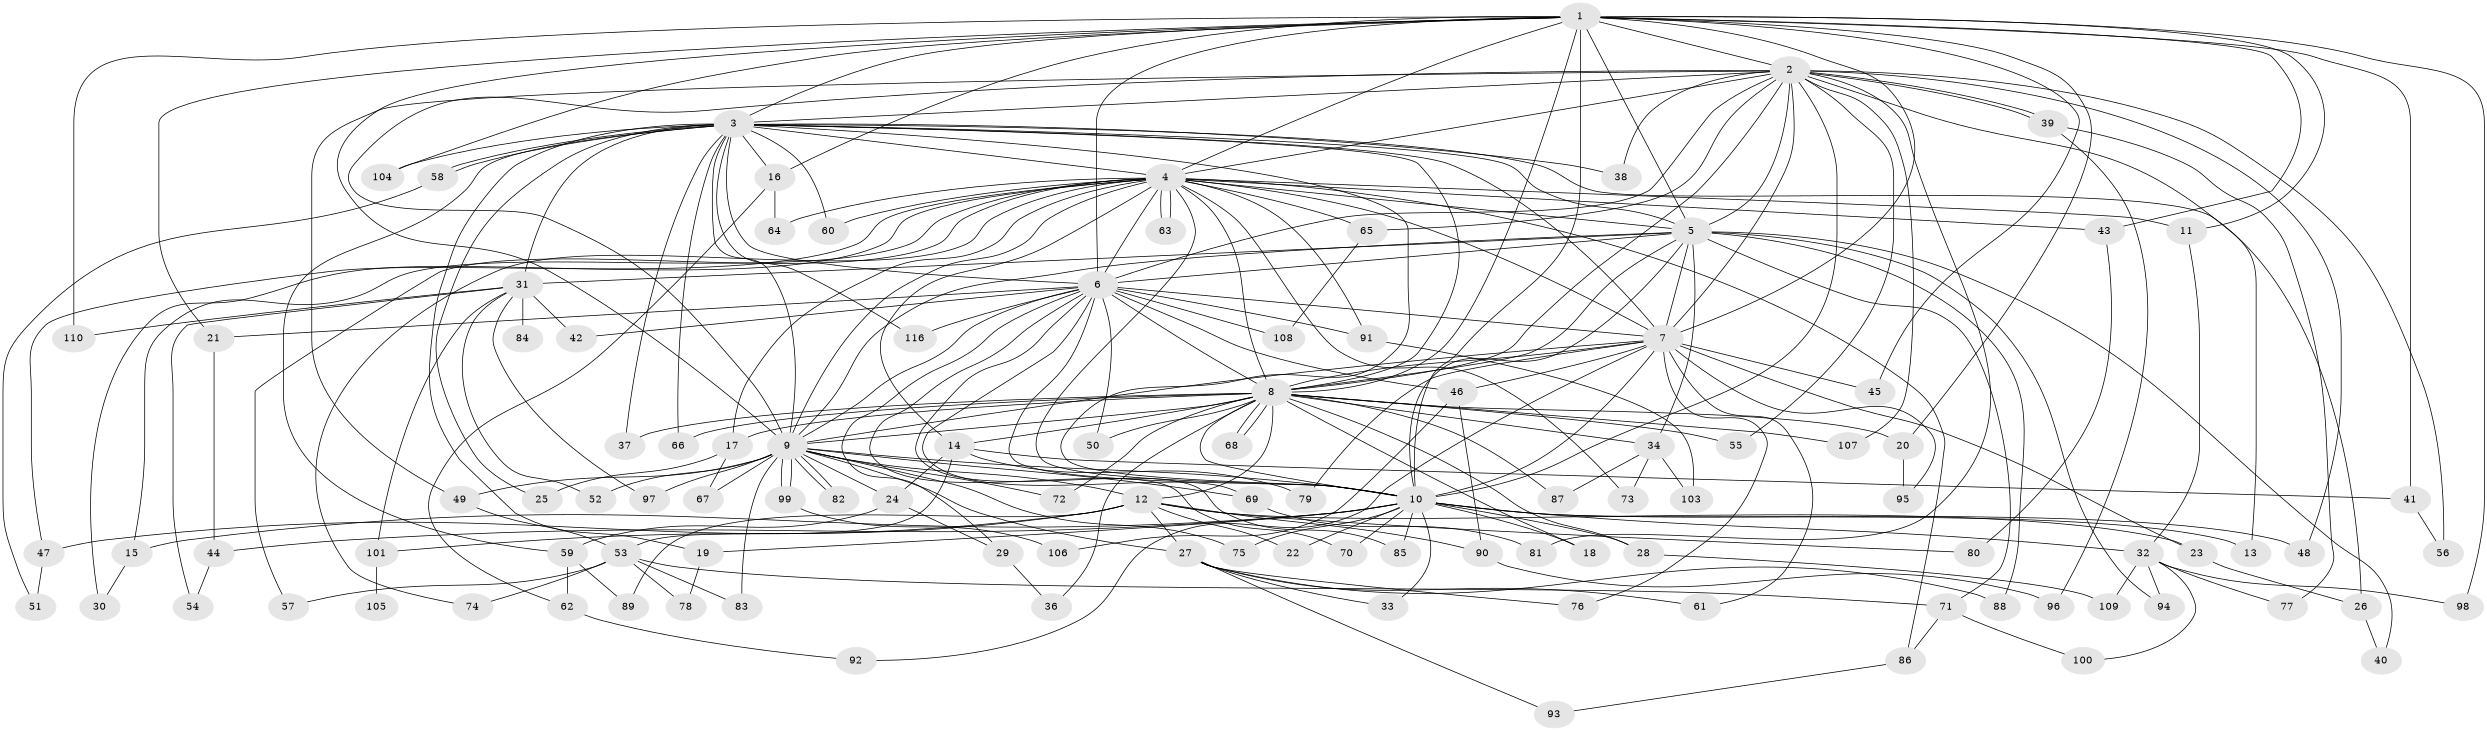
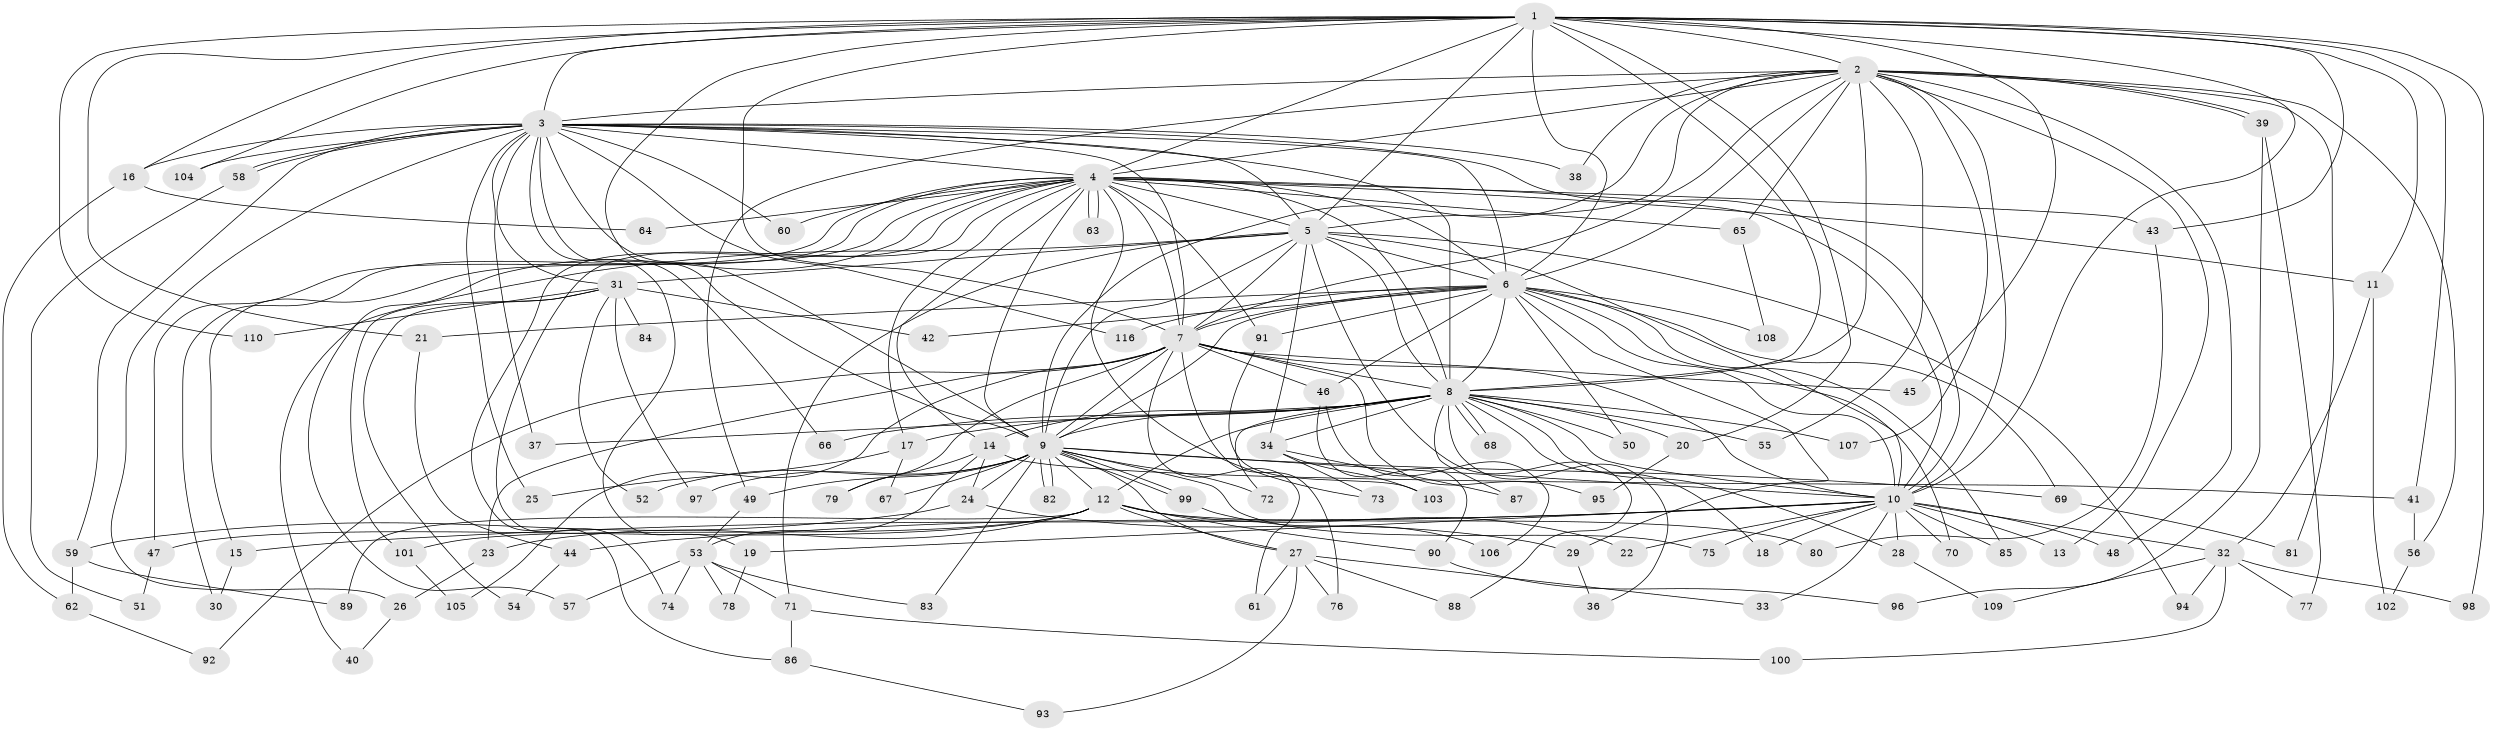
edge "7" -- "105": added
node "102": added
